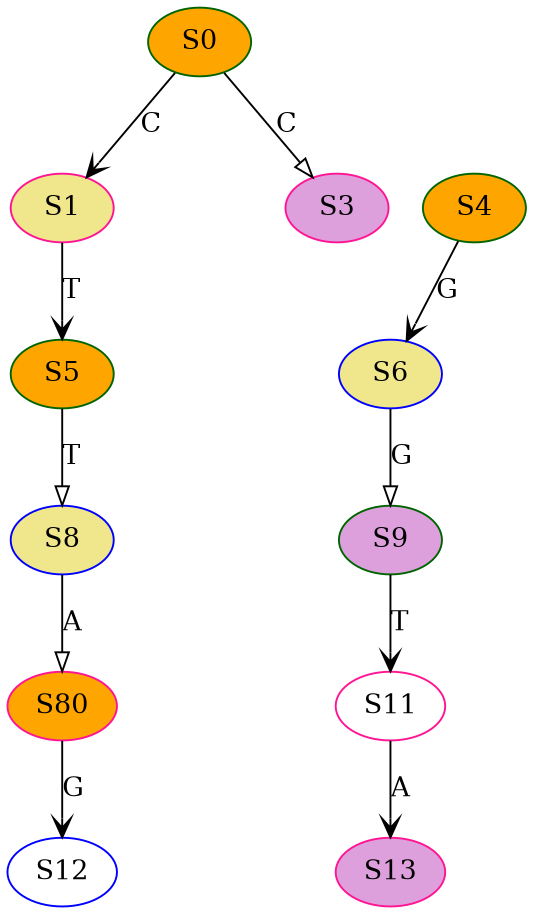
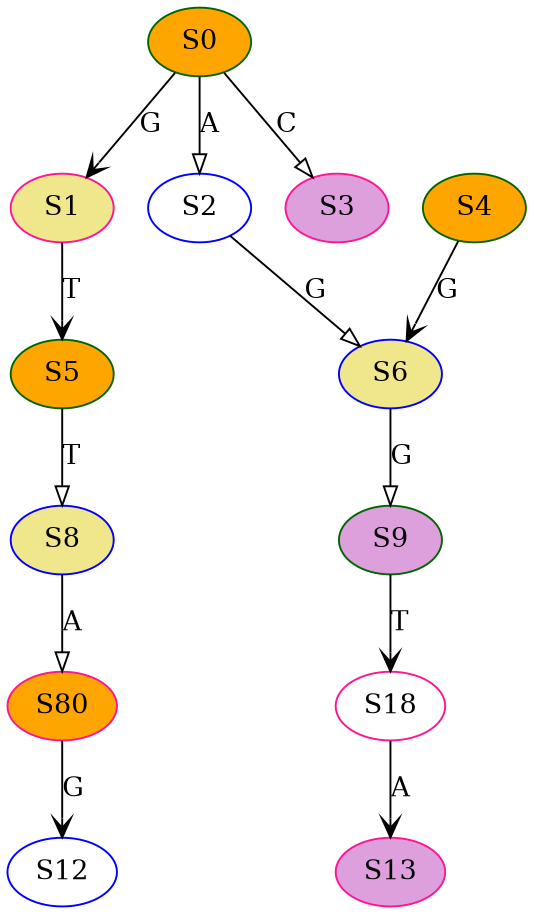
edge "S0" -> "S1": label "C" -> "G"
node "S2": added
node "S11": label "S11" -> "S18"
